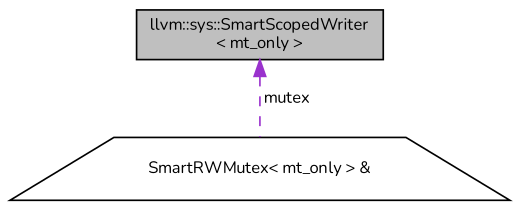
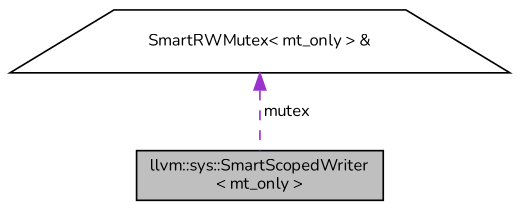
edge "SmartRWMutex< mt_only > &" -> "llvm::sys::SmartScopedWriter < mt_only >": reversed
